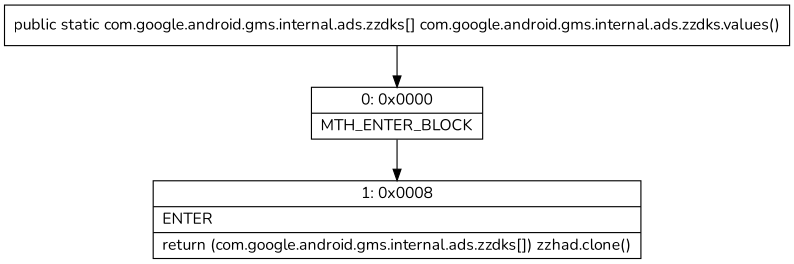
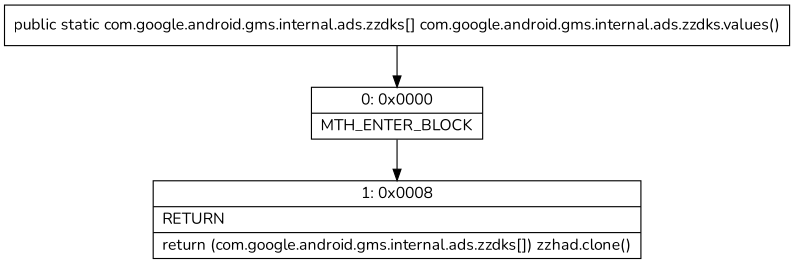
node "1: 0x0008": text "ENTER" -> "RETURN"
